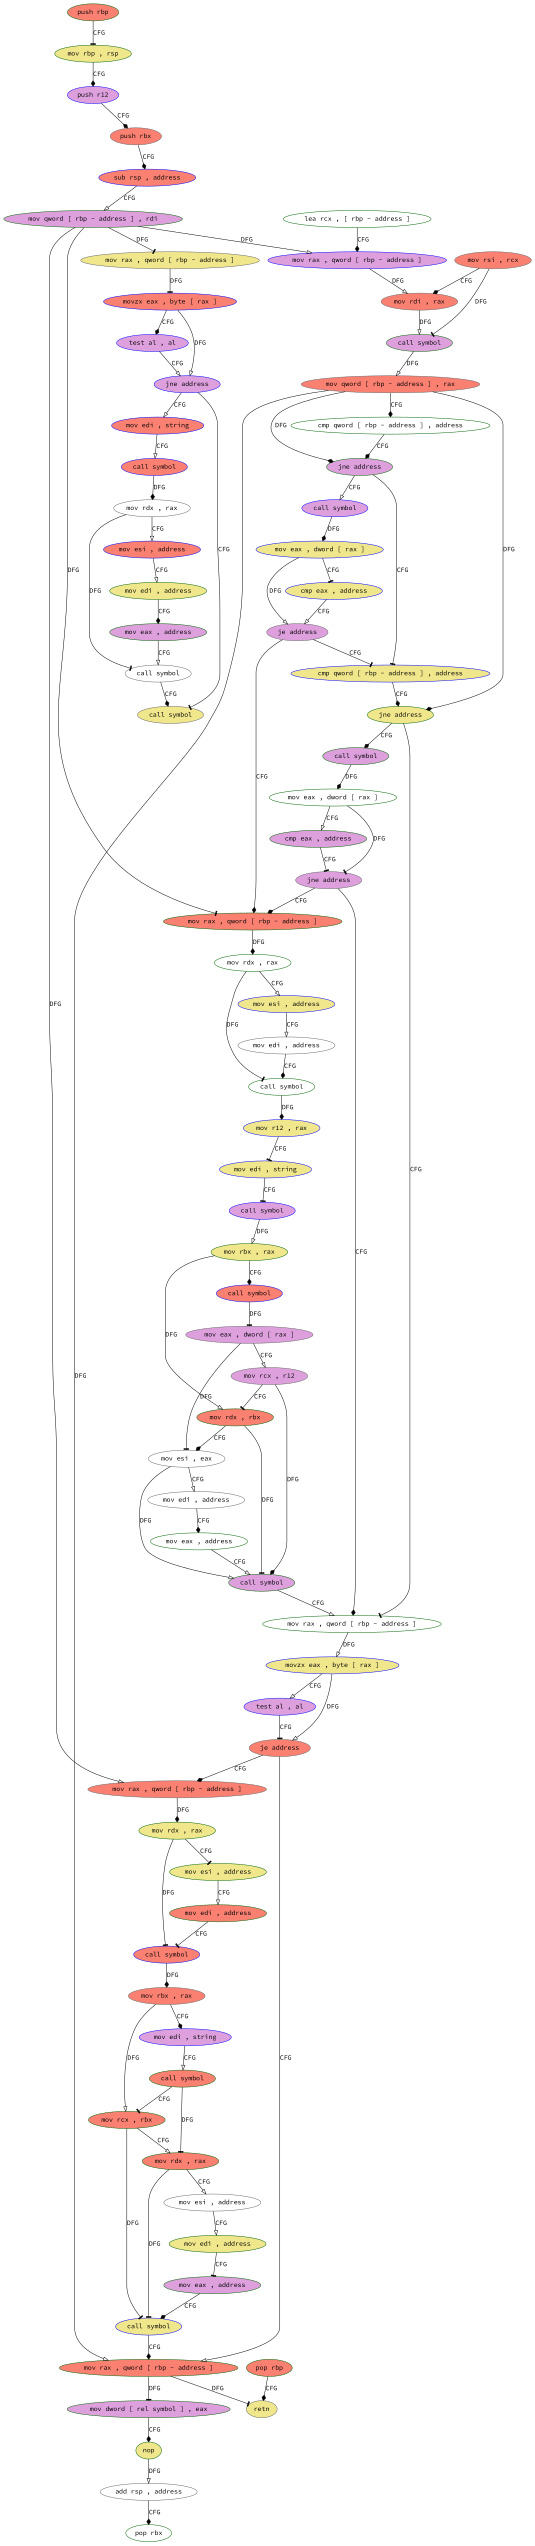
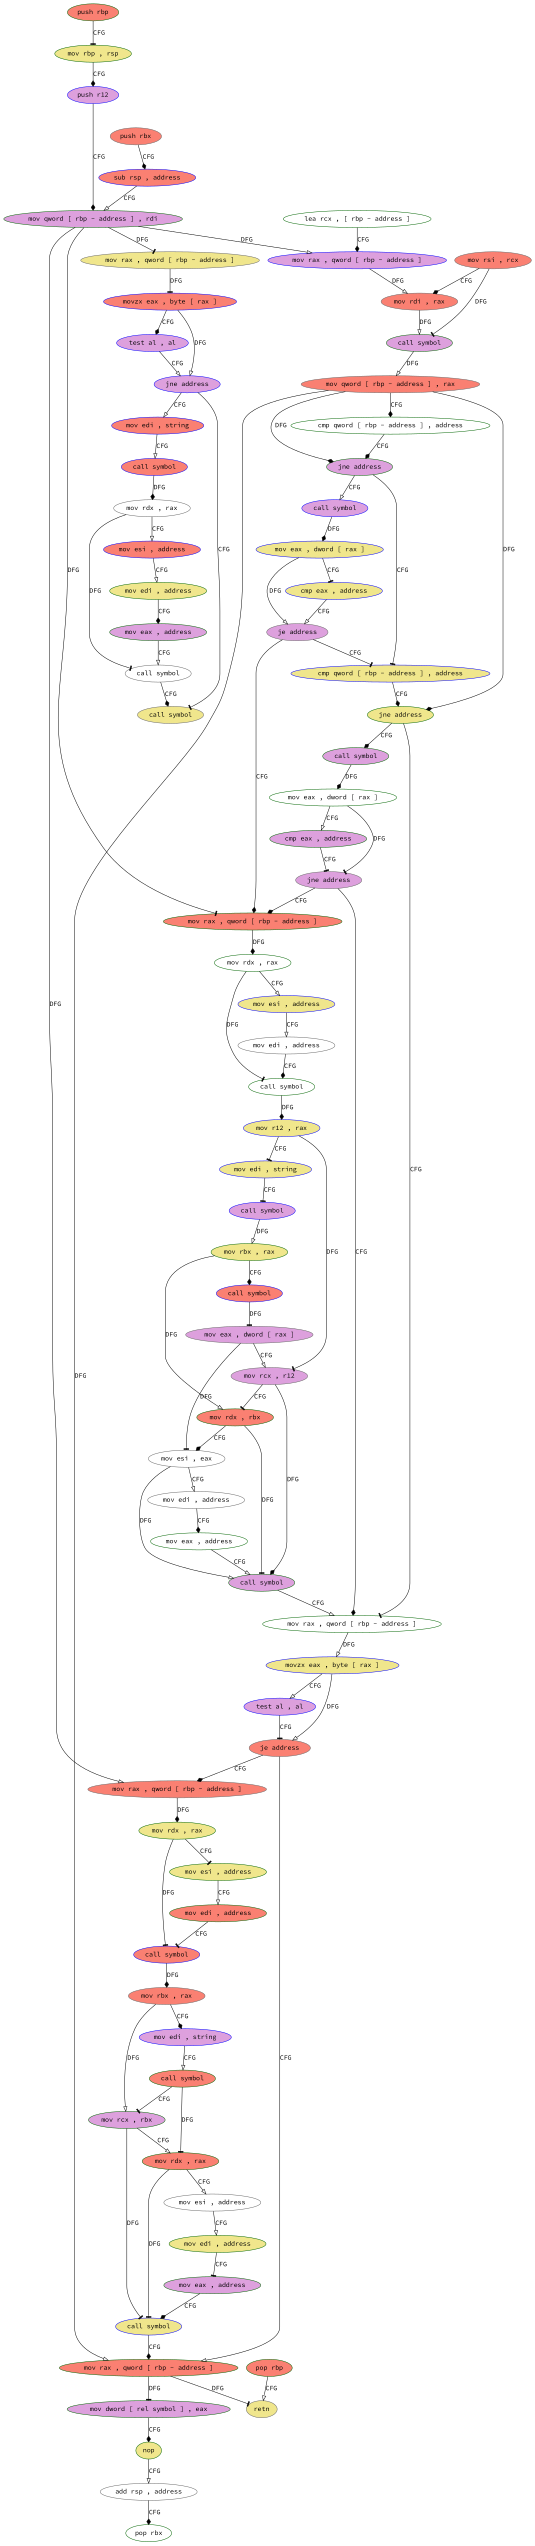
edge "push r12" -> "push rbx": now "push r12" -> "mov qword [ rbp - address ] , rdi"
edge "mov r12 , rax" -> "mov rcx , r12": added, label "DFG"
node "mov rcx , rbx": fillcolor salmon -> plum
edge "pop rbp" -> "retn": arrowhead diamond -> onormal
edge "nop" -> "add rsp , address": label "DFG" -> "CFG"
